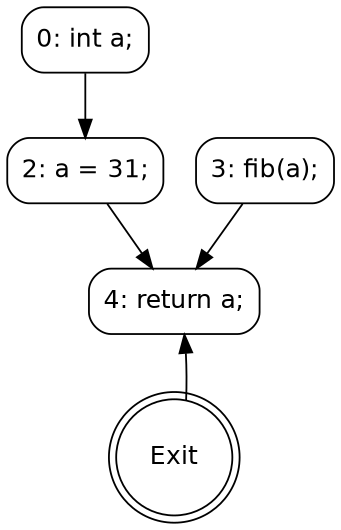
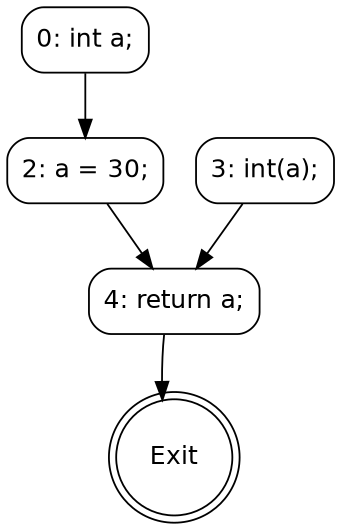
node "2: a = 31;": label "2: a = 31;" -> "2: a = 30;"
node "3: fib(a);": label "3: fib(a);" -> "3: int(a);"
edge "Exit" -> "4: return a;": reversed
